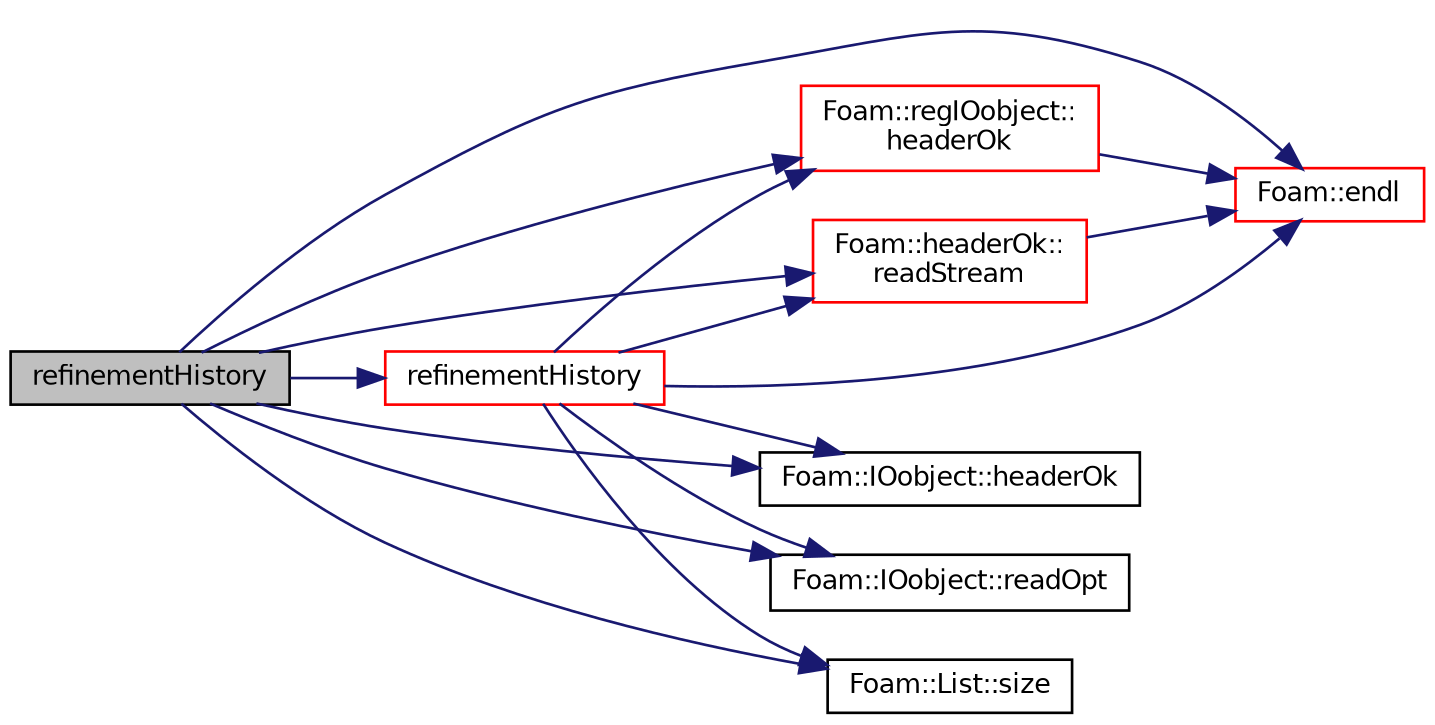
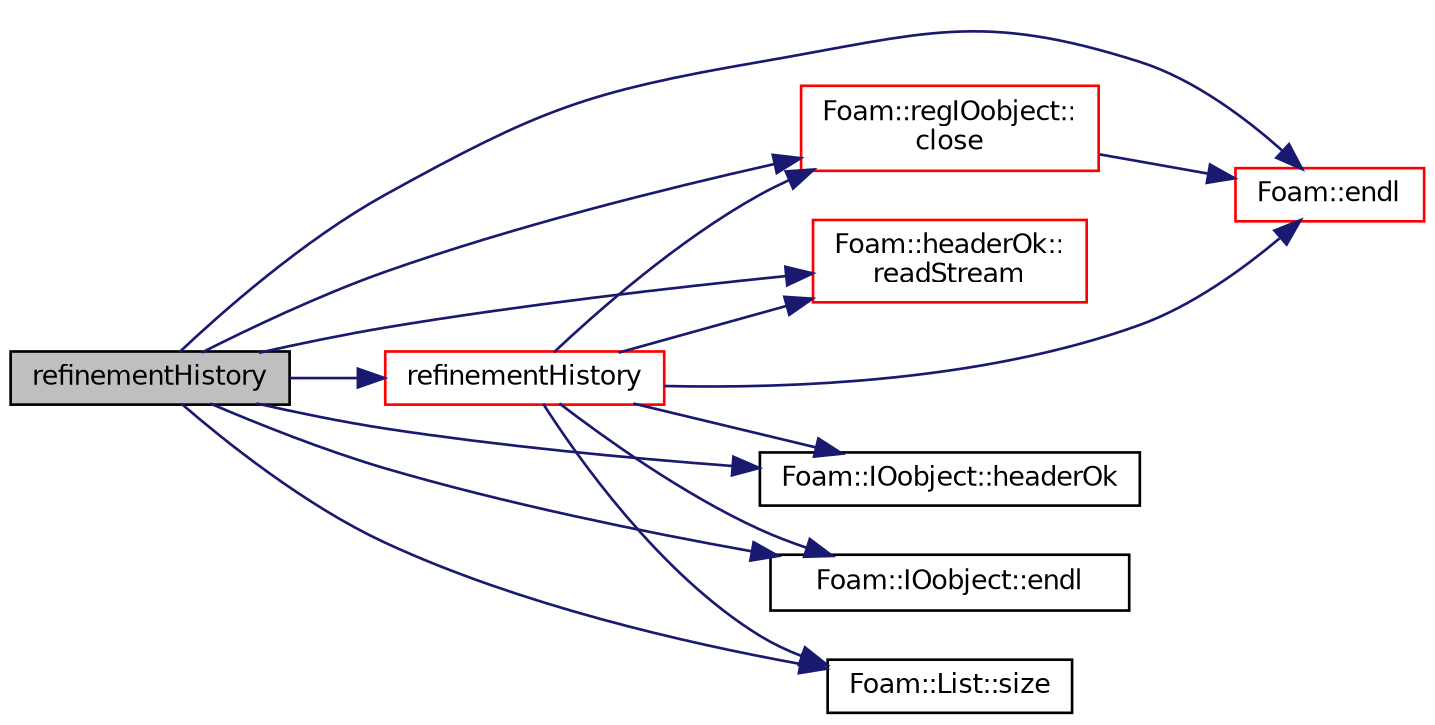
node "Foam::regIOobject:: headerOk": label "Foam::regIOobject:: headerOk" -> "Foam::regIOobject:: close"
edge "Foam::headerOk:: readStream" -> "Foam::endl": removed
node "Foam::IOobject::readOpt": label "Foam::IOobject::readOpt" -> "Foam::IOobject::endl"
